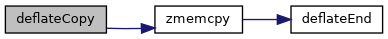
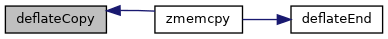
edge "deflateCopy" -> "zmemcpy": reversed
